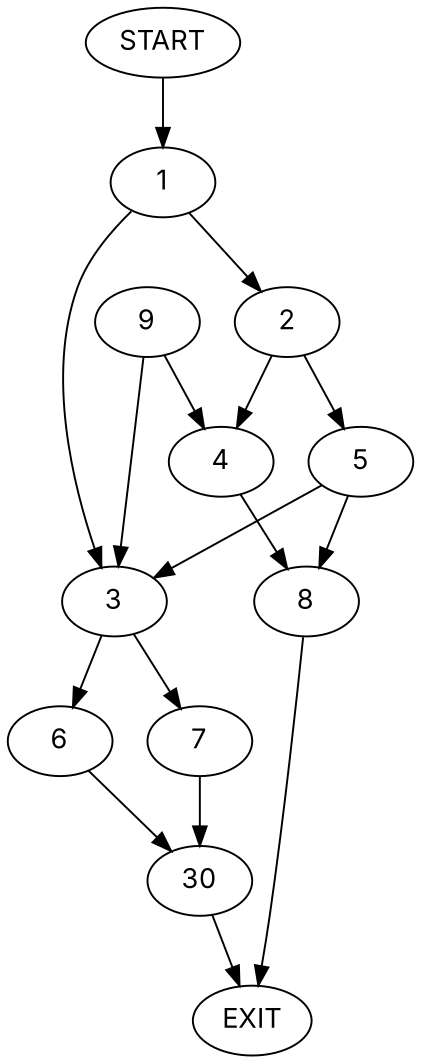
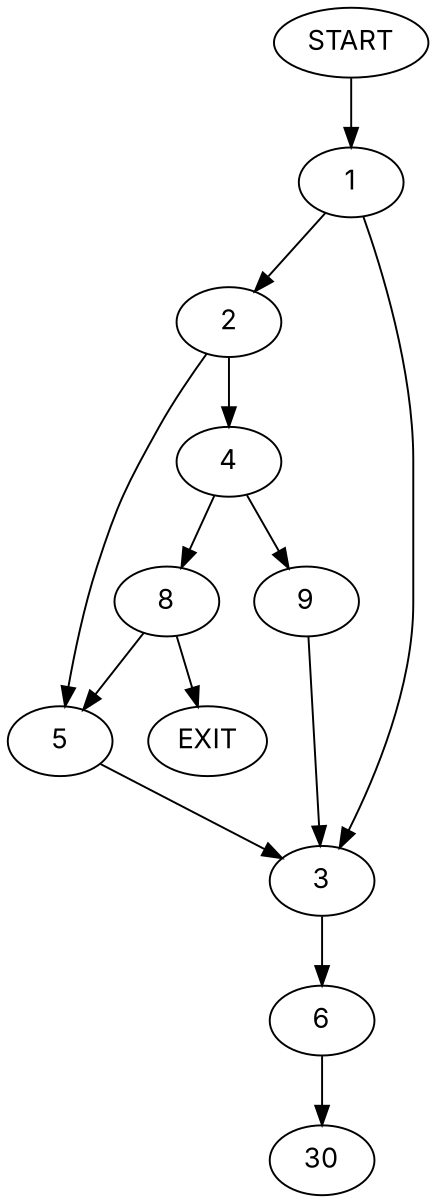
edge "9" -> "4": reversed
edge "5" -> "8": reversed
node "7": removed
edge "30" -> "EXIT": removed
